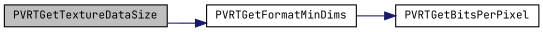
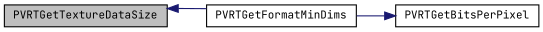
edge "PVRTGetTextureDataSize" -> "PVRTGetFormatMinDims": reversed
